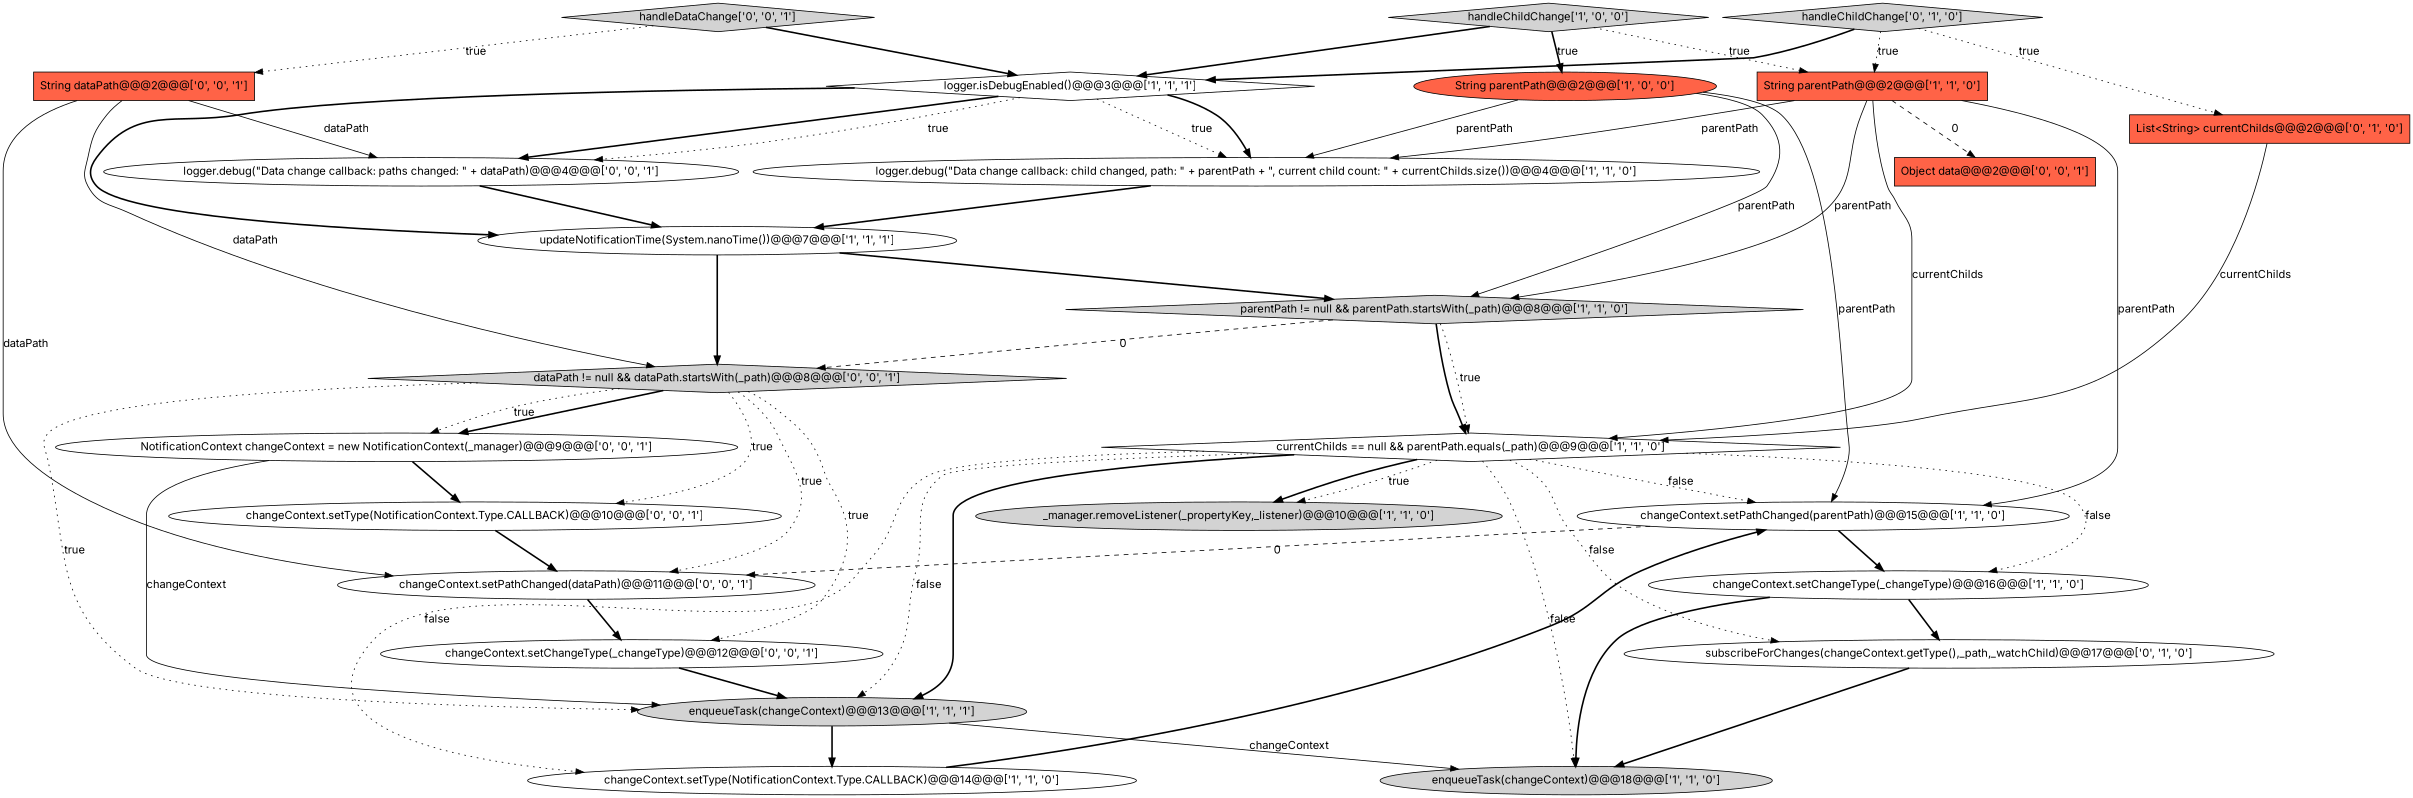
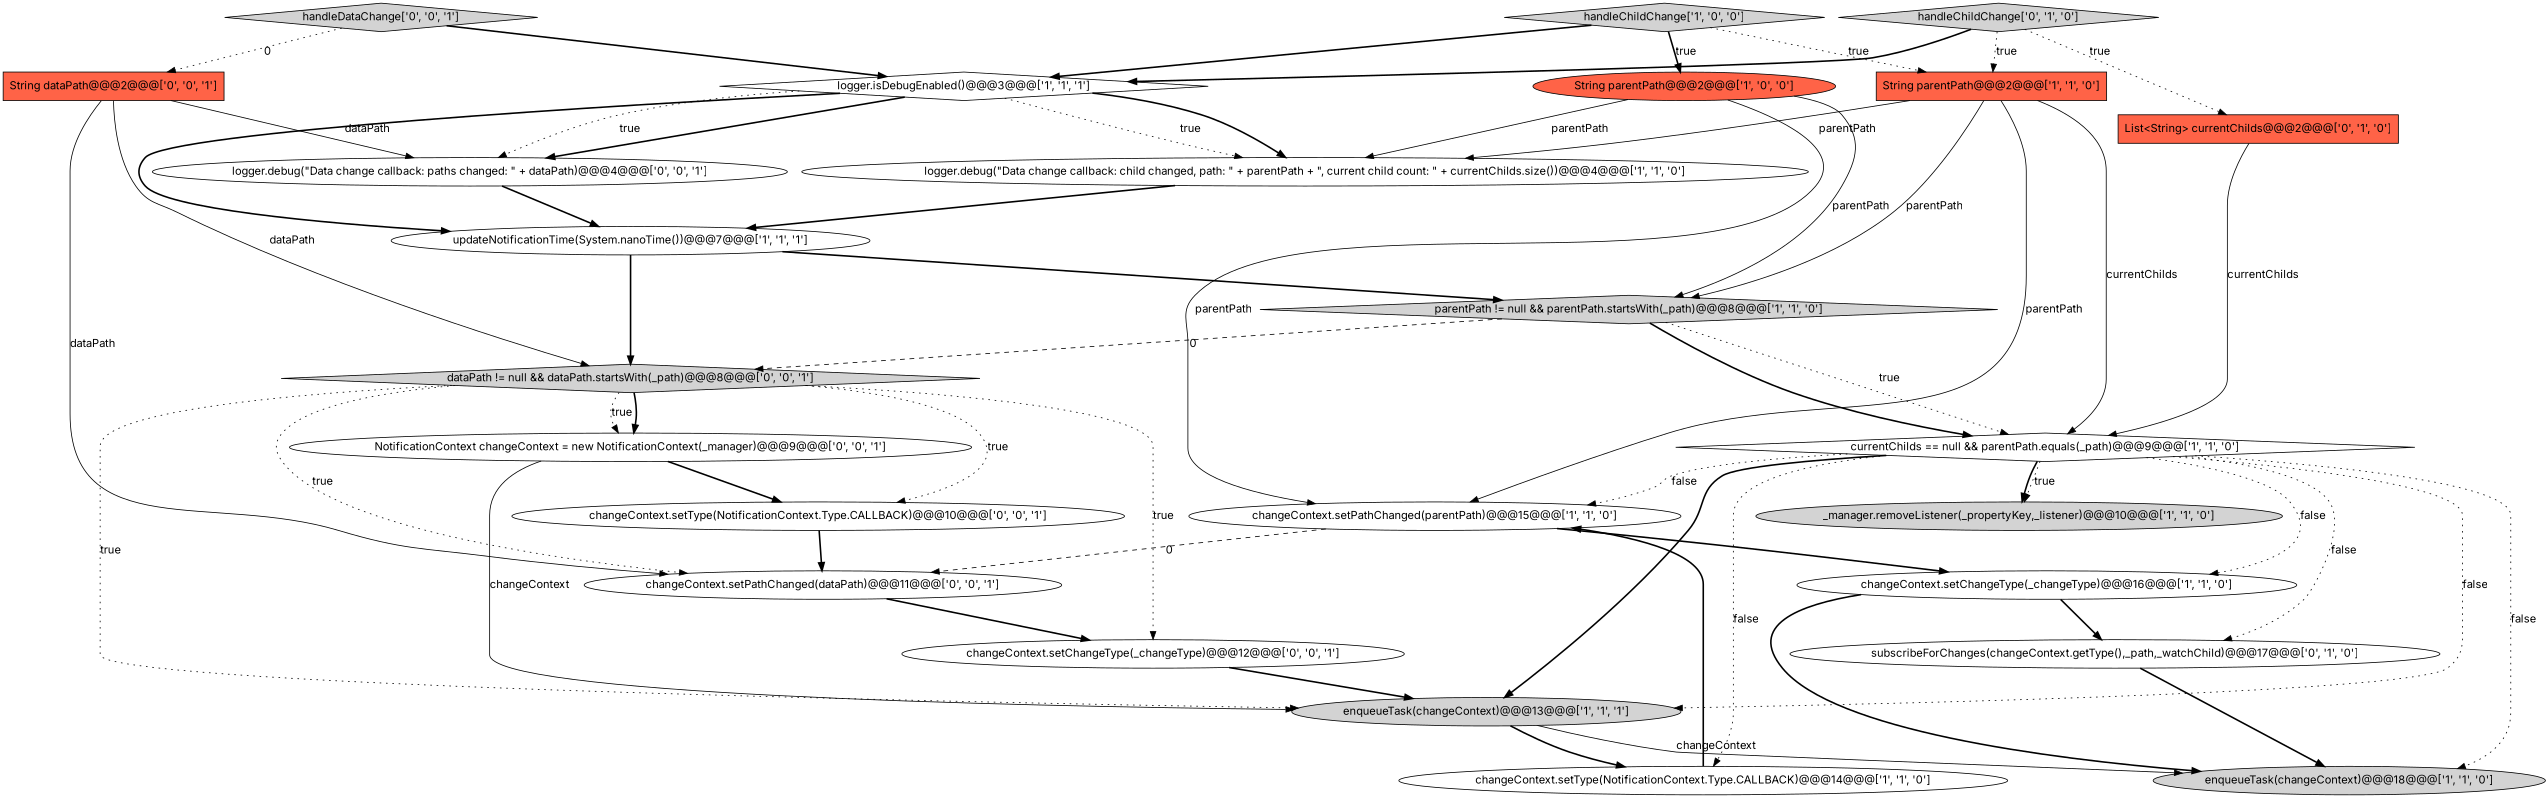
edge "handleDataChange['0', '0', '1']" -> "String dataPath@@@2@@@['0', '0', '1']": label "true" -> "0"
node "Object data@@@2@@@['0', '0', '1']": removed
